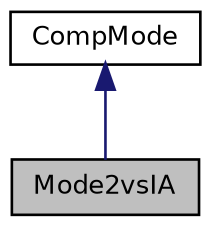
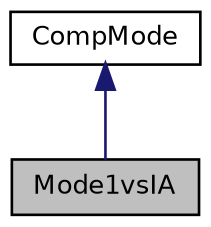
node "Mode2vsIA": label "Mode2vsIA" -> "Mode1vsIA"
